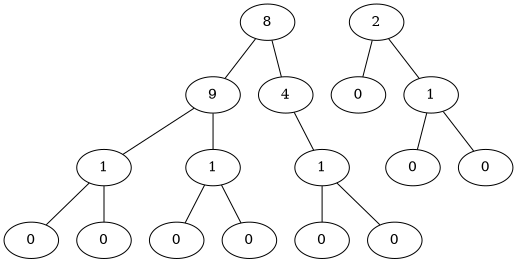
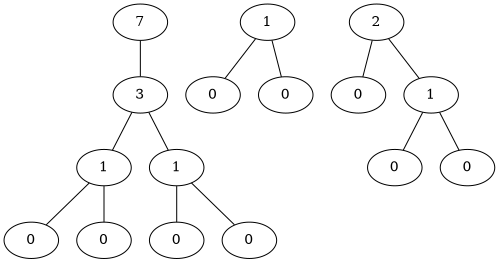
node "8": label "8" -> "7"
node "9": label "9" -> "3"
node "4": removed
